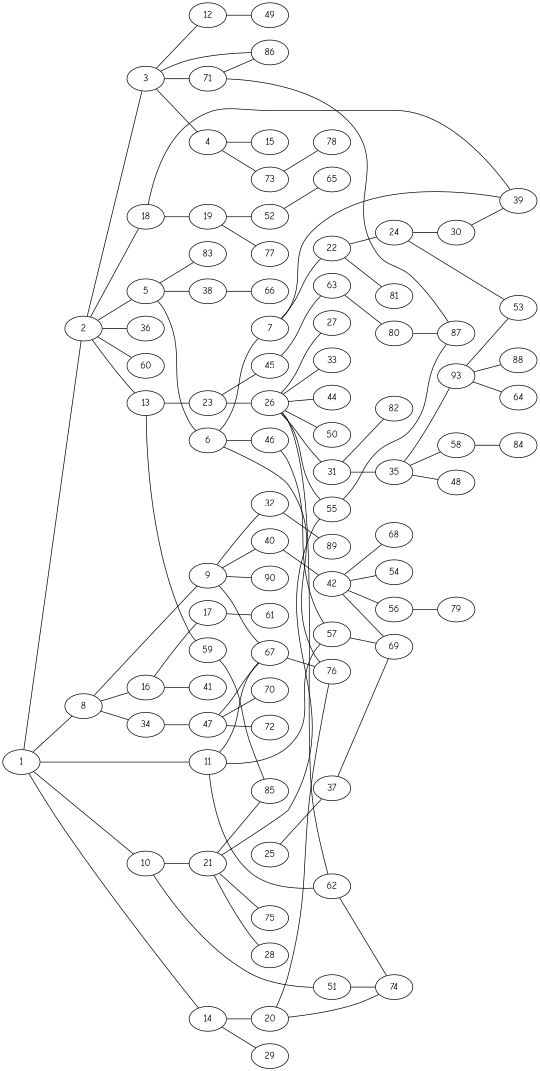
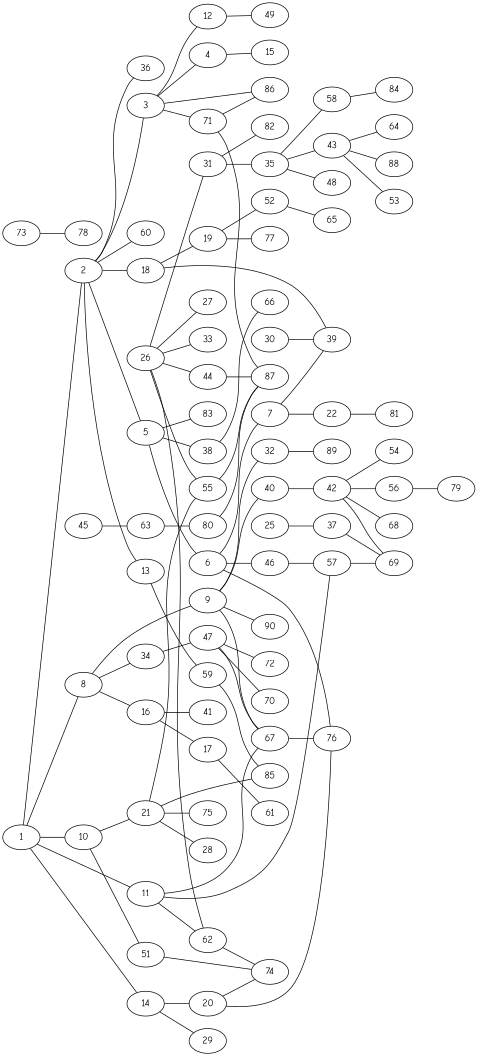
edge "4" -- "73": removed
node "24": removed
node "93": label "93" -> "43"
edge "44" -- "87": added
node "23": removed
node "50": removed
